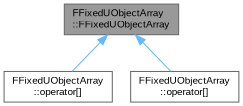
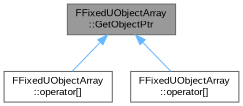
node "FFixedUObjectArray ::FFixedUObjectArray": label "FFixedUObjectArray ::FFixedUObjectArray" -> "FFixedUObjectArray ::GetObjectPtr"
